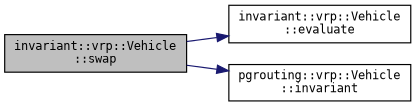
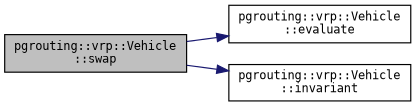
node "invariant::vrp::Vehicle ::evaluate": label "invariant::vrp::Vehicle ::evaluate" -> "pgrouting::vrp::Vehicle ::evaluate"
node "invariant::vrp::Vehicle ::swap": label "invariant::vrp::Vehicle ::swap" -> "pgrouting::vrp::Vehicle ::swap"
